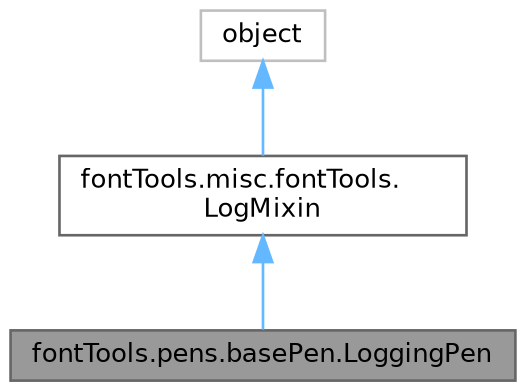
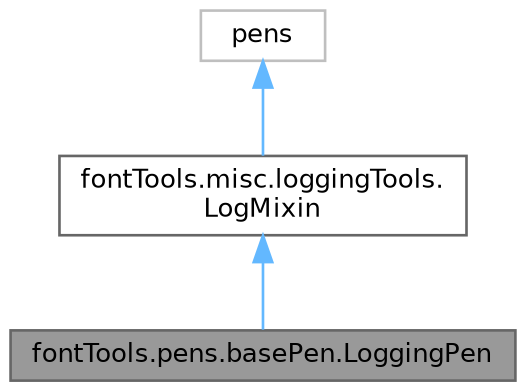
node "object": label "object" -> "pens"
node "fontTools.misc.fontTools. LogMixin": label "fontTools.misc.fontTools. LogMixin" -> "fontTools.misc.loggingTools. LogMixin"
